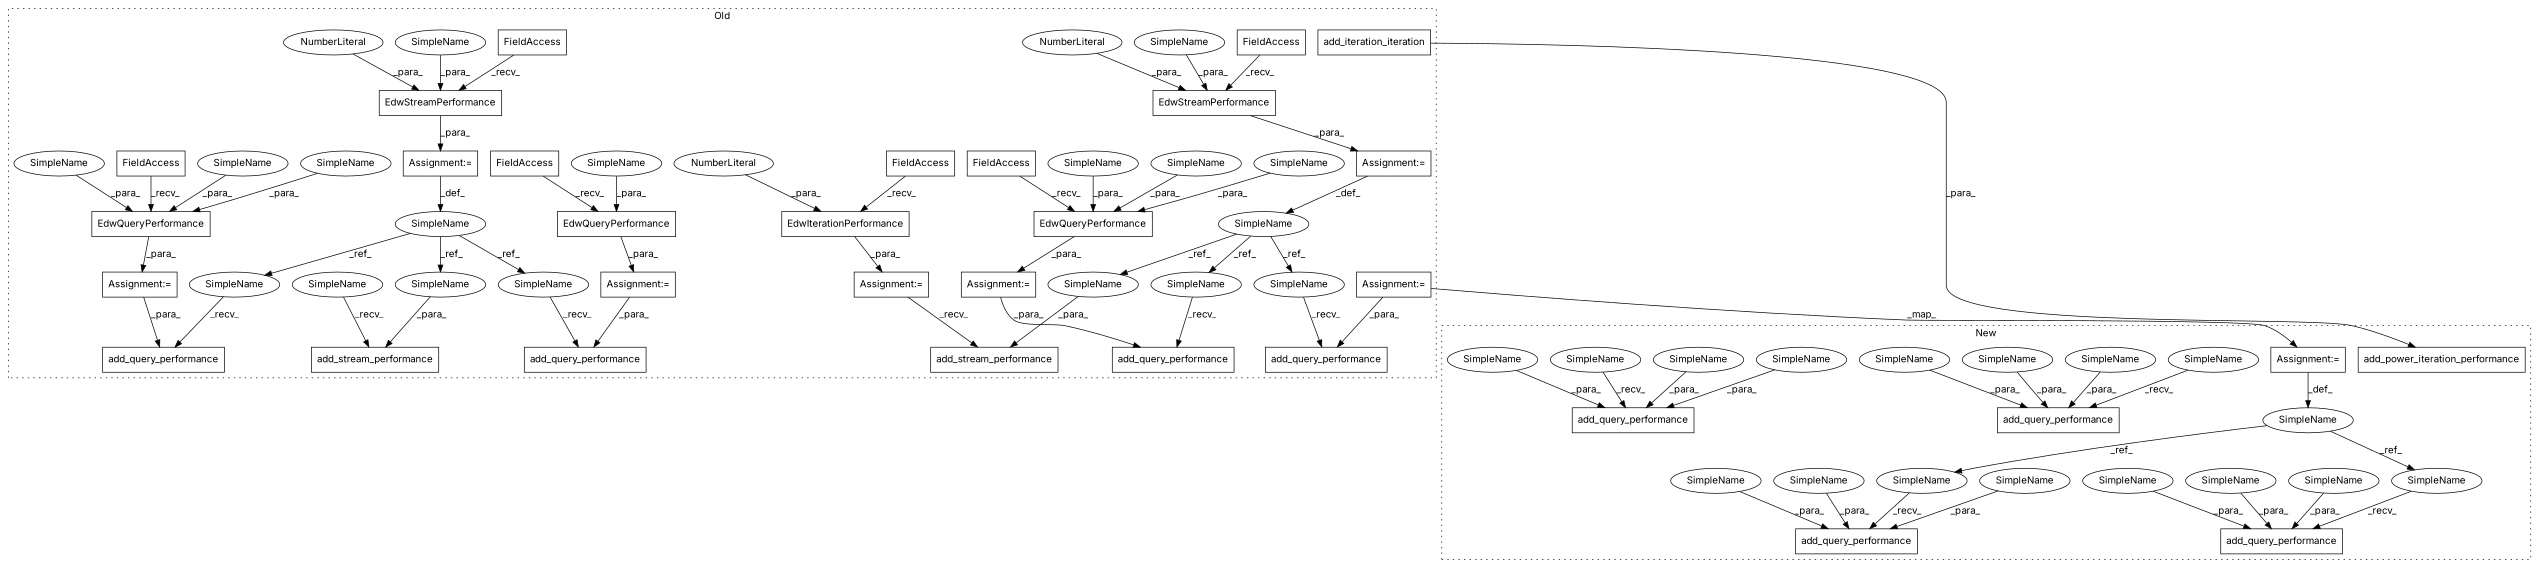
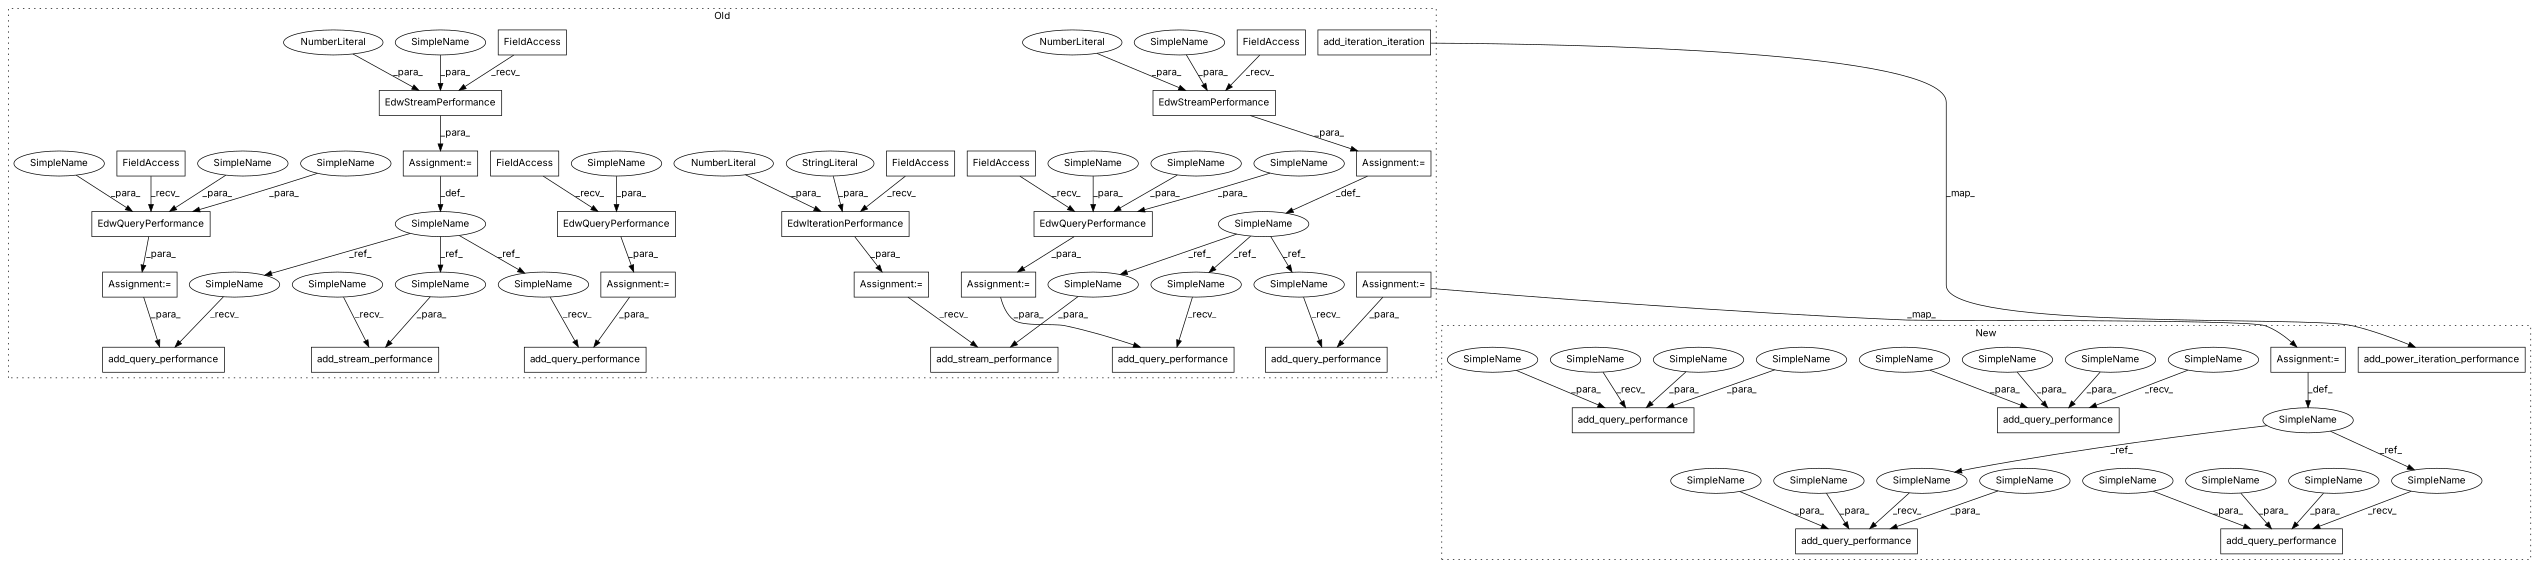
node "StringLiteral": added
edge "add_iteration_iteration" -> "add_power_iteration_performance": label "_para_" -> "_map_"
